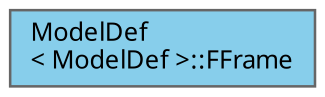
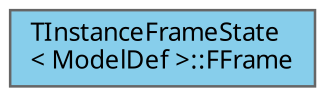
node "ModelDef < ModelDef >::FFrame": label "ModelDef < ModelDef >::FFrame" -> "TInstanceFrameState < ModelDef >::FFrame"
